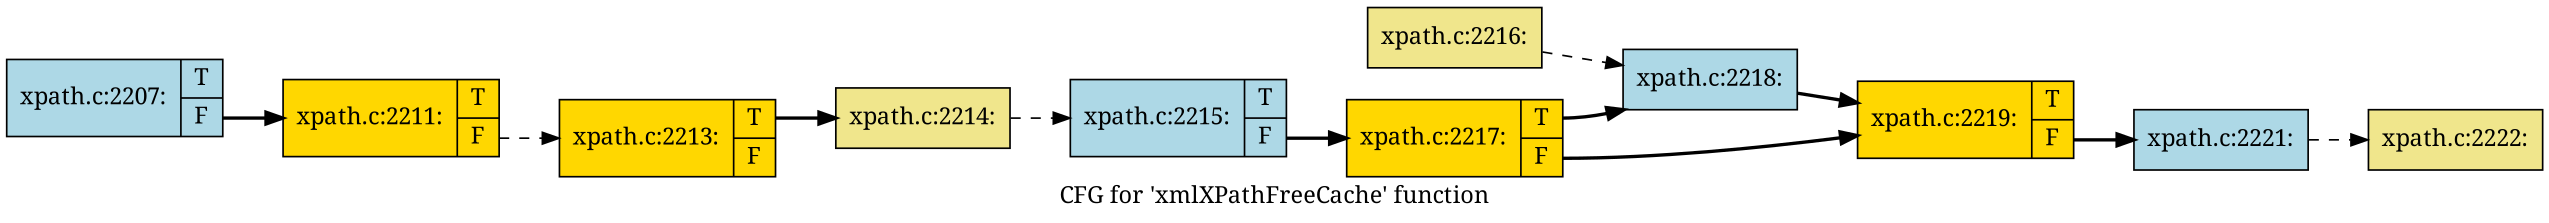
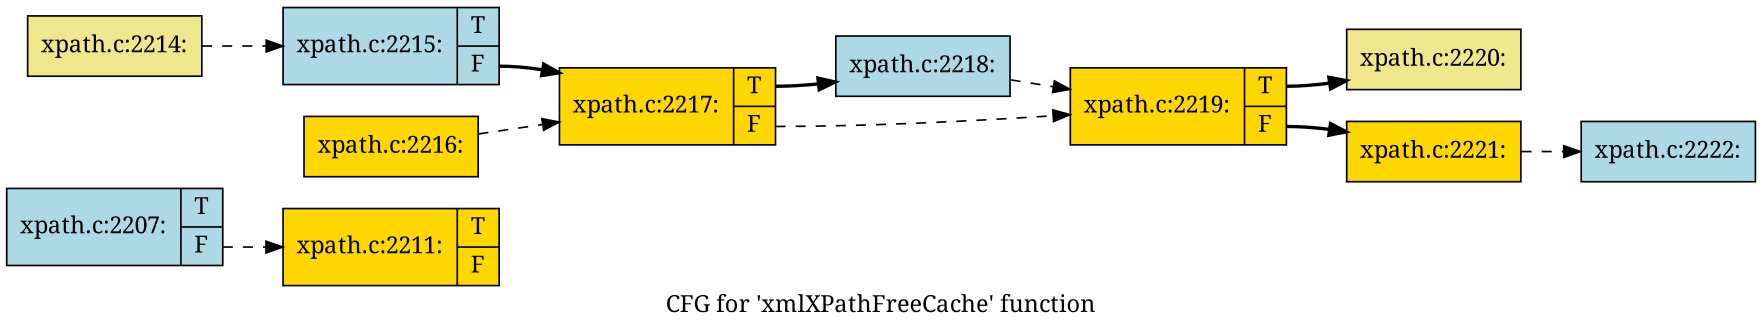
node "xpath.c:2216:": fillcolor khaki -> gold
edge "xpath.c:2216:" -> "xpath.c:2218:": now "xpath.c:2216:" -> "xpath.c:2217:"
node "xpath.c:2220:": added
edge "xpath.c:2218:" -> "xpath.c:2219:": style bold -> dashed
edge "xpath.c:2207:" -> "xpath.c:2211:": style bold -> dashed
node "xpath.c:2213:": removed
node "xpath.c:2221:": fillcolor lightblue -> gold
node "xpath.c:2222:": fillcolor khaki -> lightblue
edge "xpath.c:2217:" -> "xpath.c:2219:": style bold -> dashed
